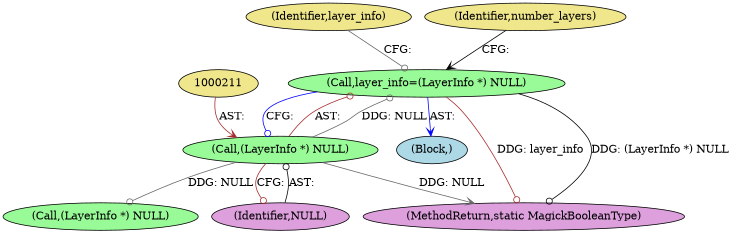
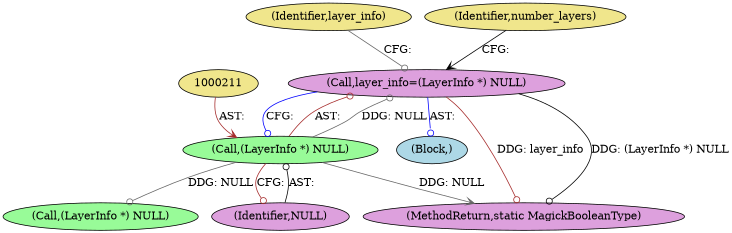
node "(Call,layer_info=(LayerInfo *) NULL)": fillcolor palegreen -> plum
edge "(Call,layer_info=(LayerInfo *) NULL)" -> "(Block,)": arrowhead vee -> odot
